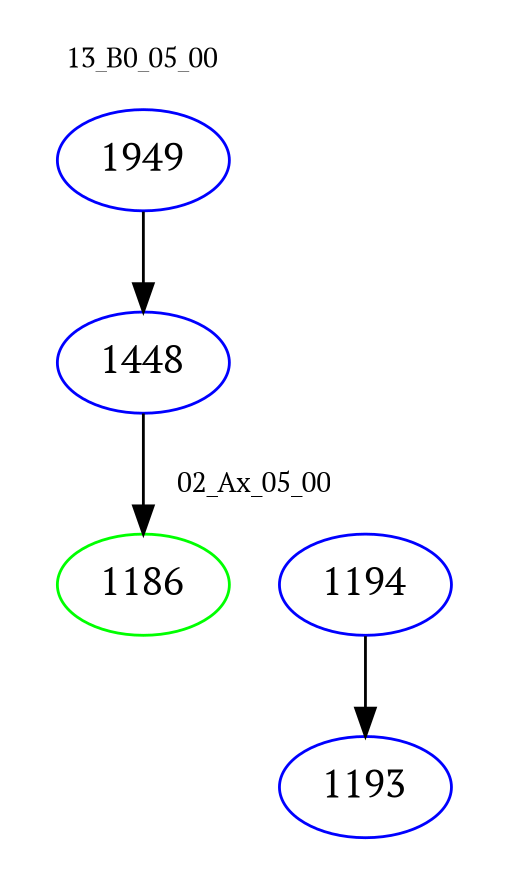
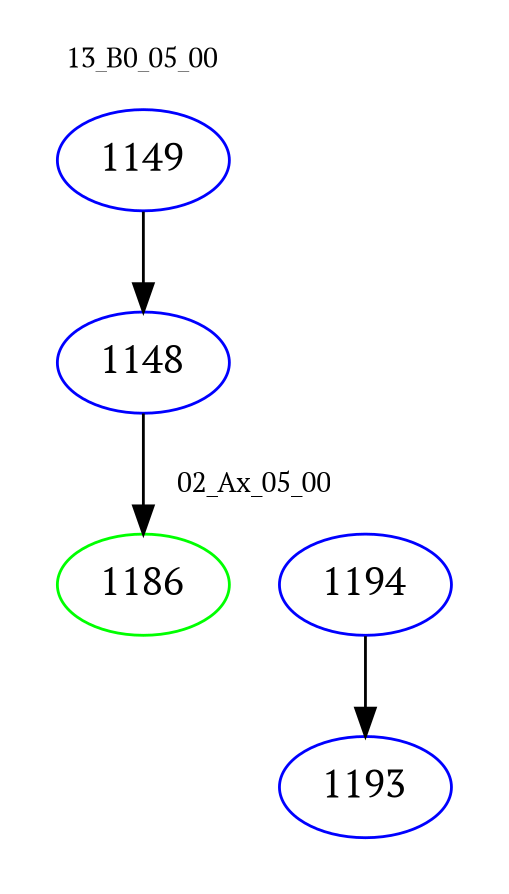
node "1949": label "1949" -> "1149"
node "1448": label "1448" -> "1148"
